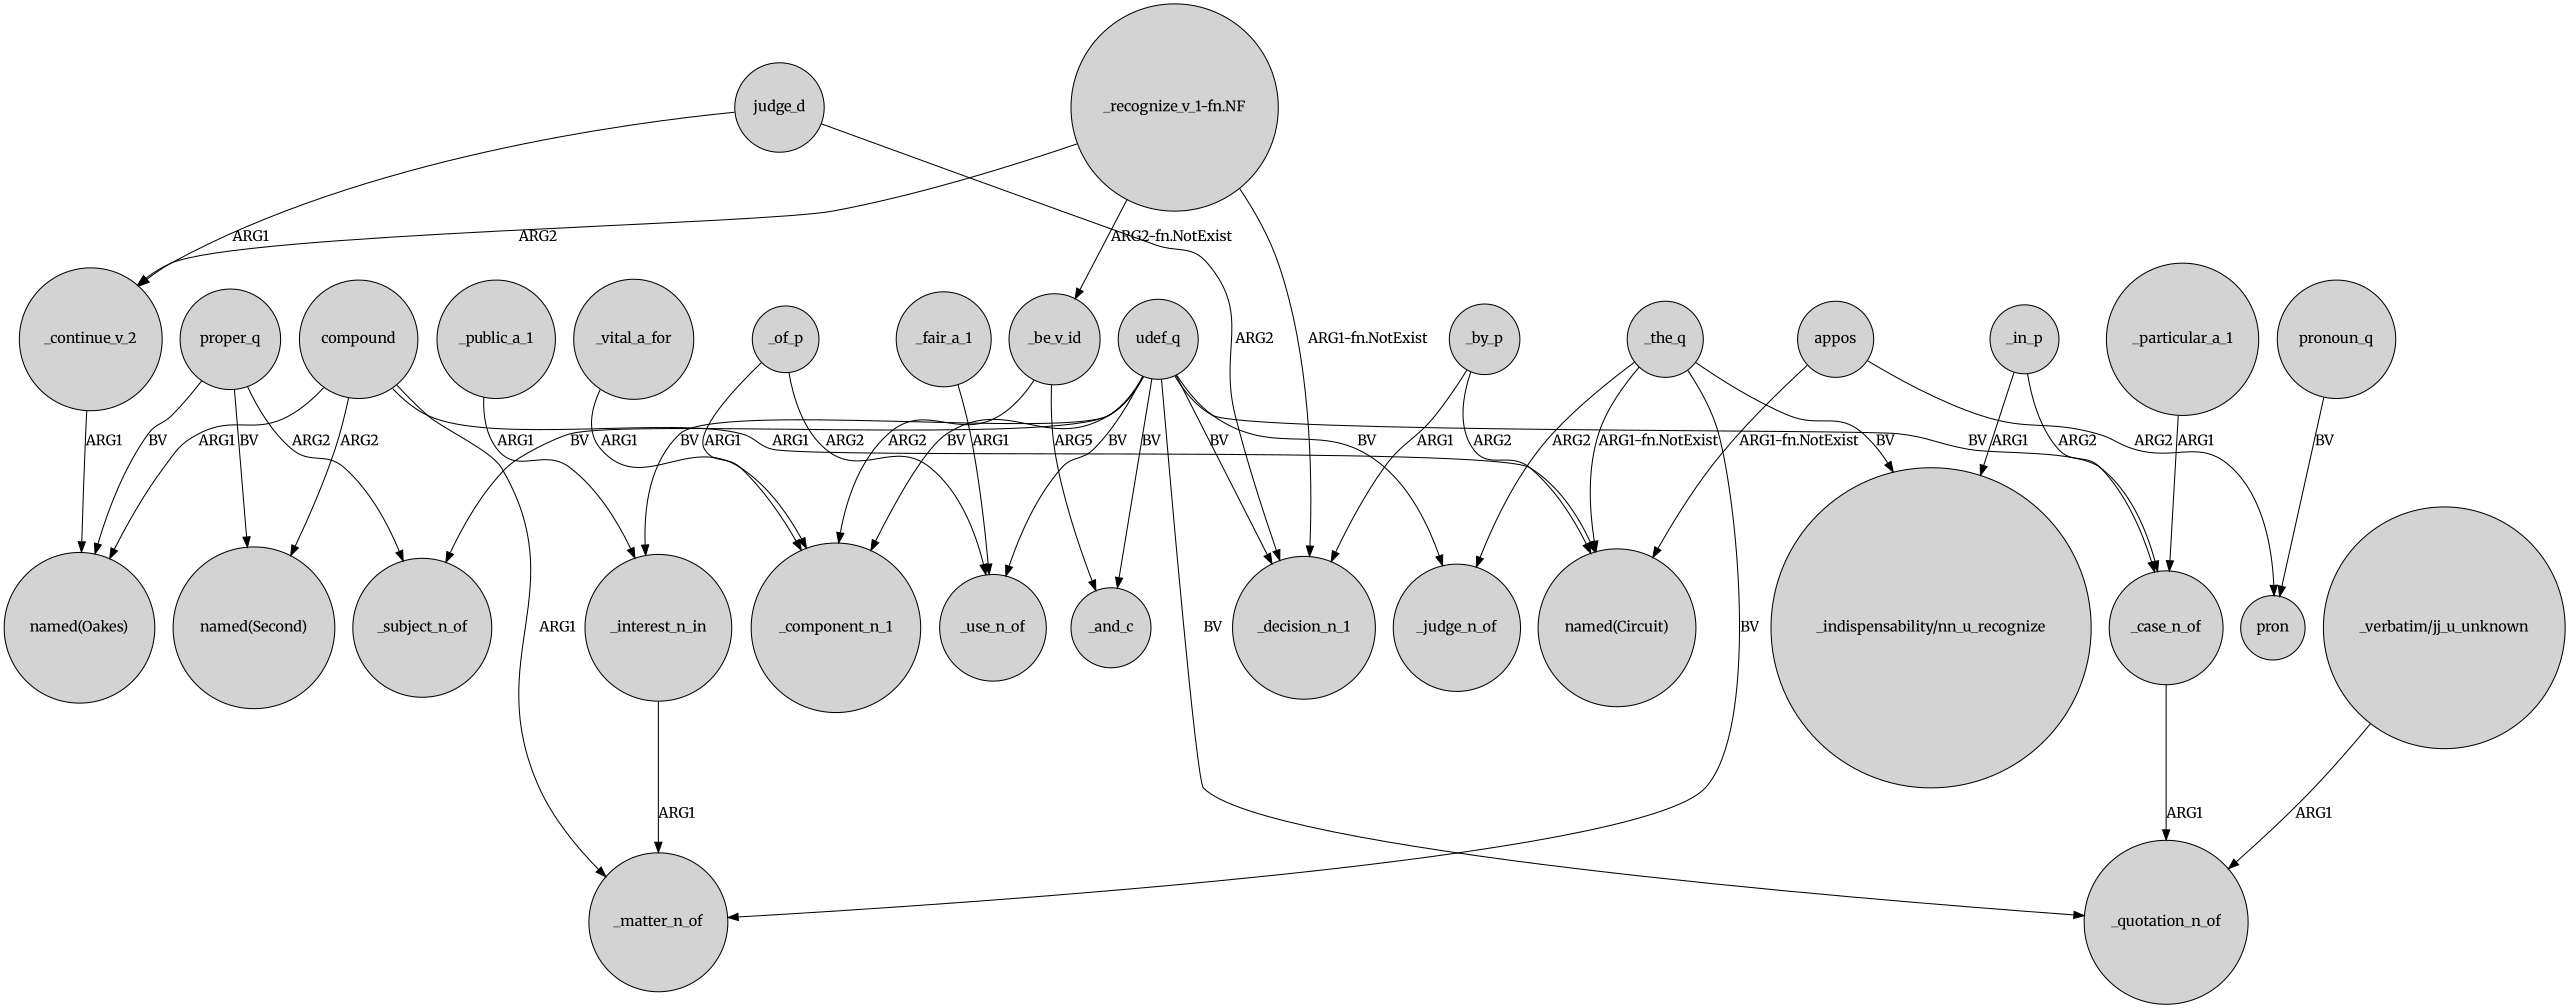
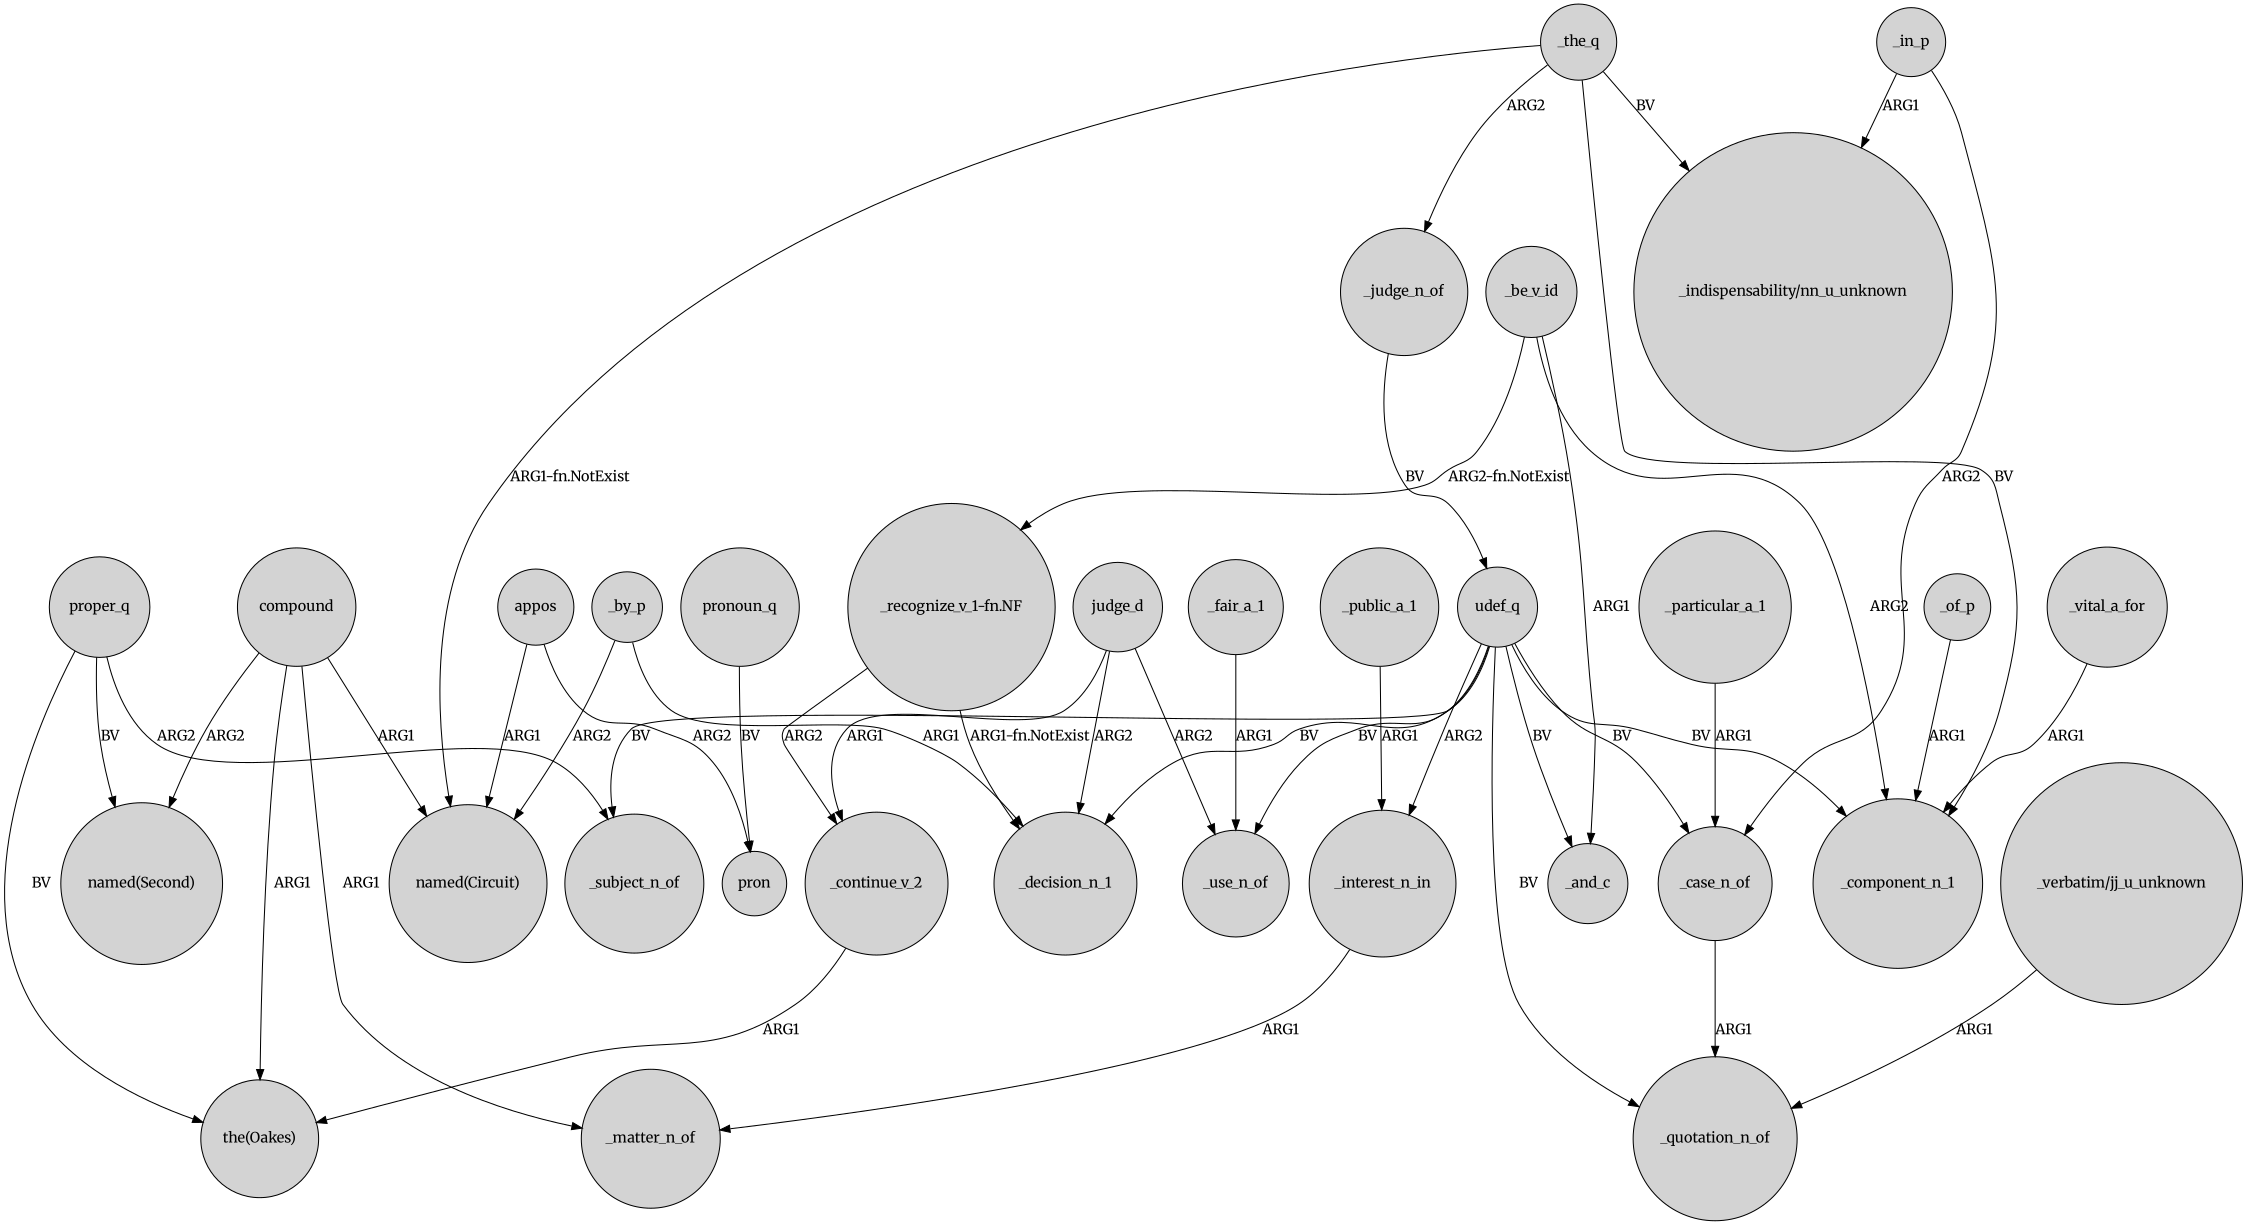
edge "_recognize_v_1-fn.NF" -> "_be_v_id": reversed
edge "udef_q" -> "_judge_n_of": reversed
edge "udef_q" -> "_interest_n_in": label "BV" -> "ARG2"
edge "_be_v_id" -> "_and_c": label "ARG5" -> "ARG1"
edge "appos" -> "named(Circuit)": label "ARG1-fn.NotExist" -> "ARG1"
edge "_of_p" -> "_use_n_of": now "judge_d" -> "_use_n_of"
node "named(Oakes)": label "named(Oakes)" -> "the(Oakes)"
node "_indispensability/nn_u_recognize": label "_indispensability/nn_u_recognize" -> "_indispensability/nn_u_unknown"
edge "_the_q" -> "_matter_n_of": now "_the_q" -> "_component_n_1"
